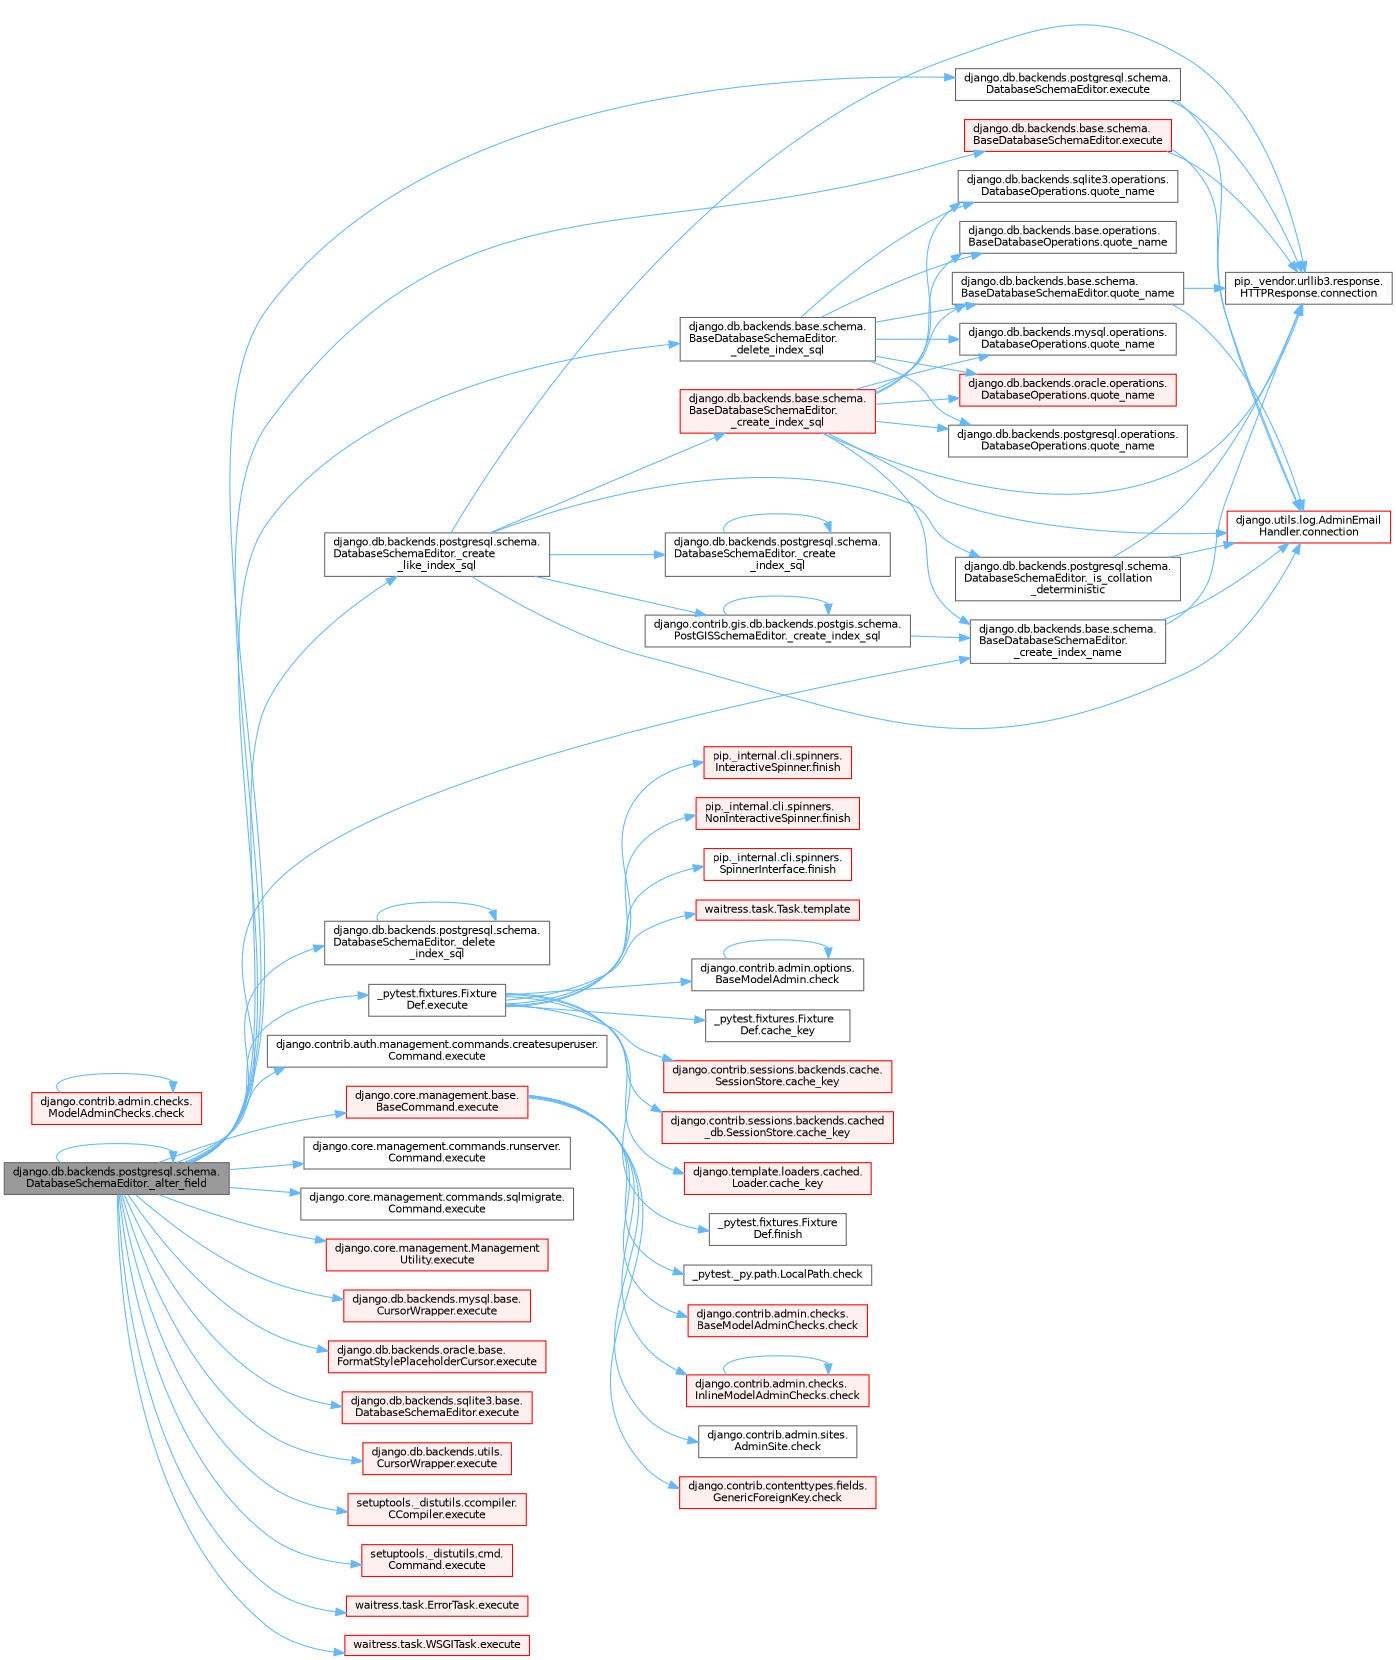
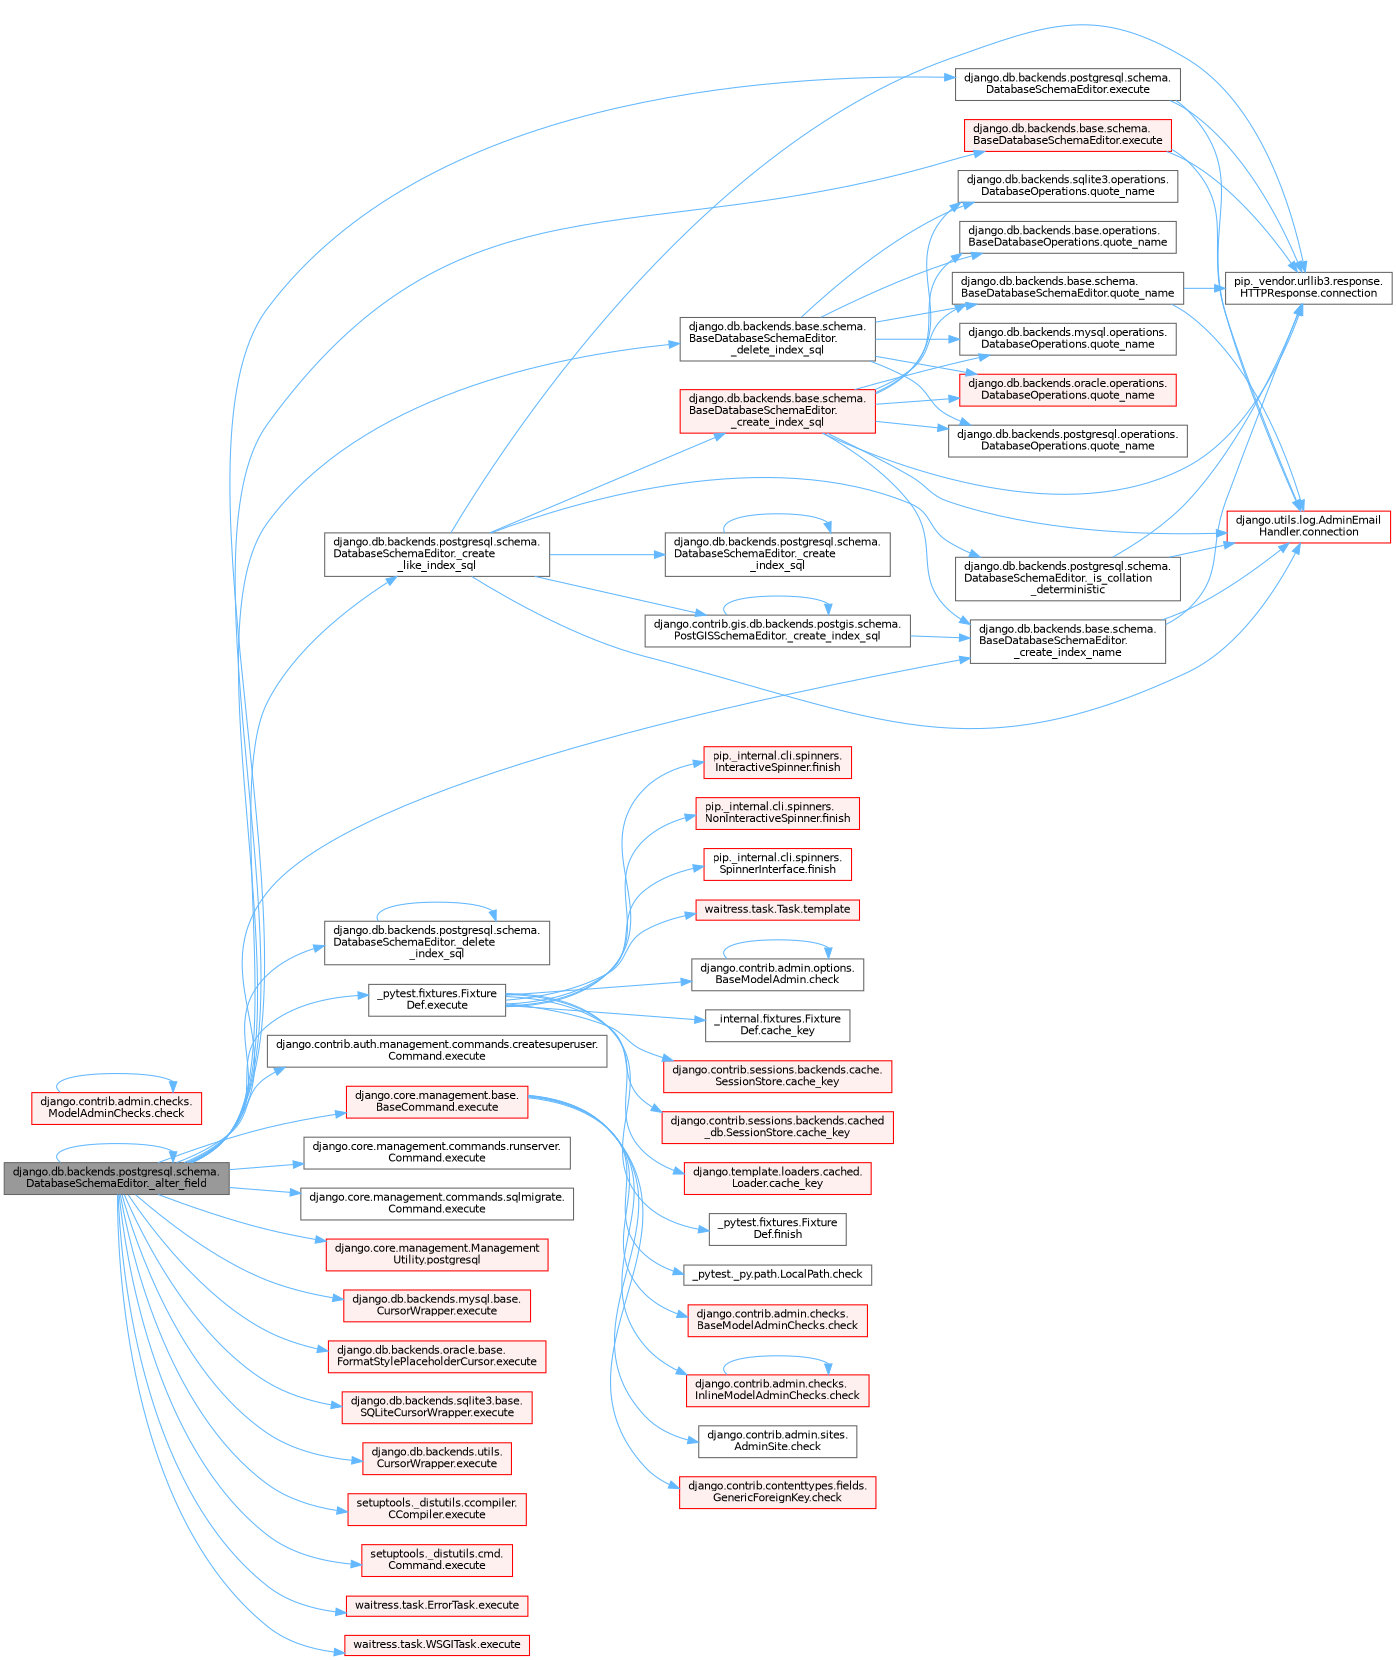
node "_pytest.fixtures.Fixture Def.cache_key": label "_pytest.fixtures.Fixture Def.cache_key" -> "_internal.fixtures.Fixture Def.cache_key"
node "django.core.management.Management Utility.execute": label "django.core.management.Management Utility.execute" -> "django.core.management.Management Utility.postgresql"
node "django.db.backends.sqlite3.base. DatabaseSchemaEditor.execute": label "django.db.backends.sqlite3.base. DatabaseSchemaEditor.execute" -> "django.db.backends.sqlite3.base. SQLiteCursorWrapper.execute"
